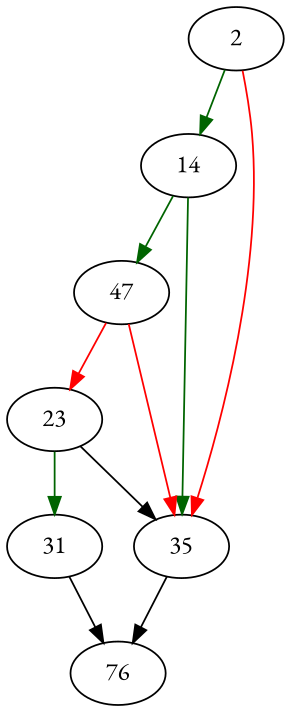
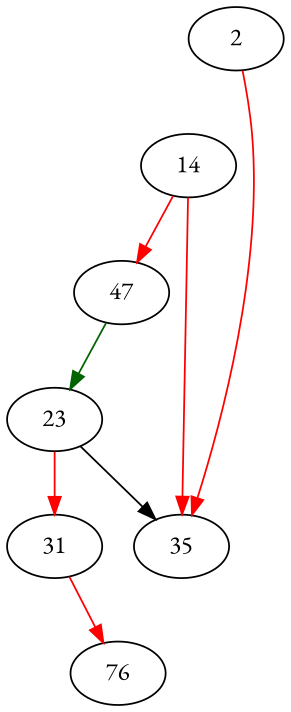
edge "2" -> "14": removed
edge "14" -> "47": color darkgreen -> red
edge "14" -> "35": color darkgreen -> red
edge "47" -> "23": color red -> darkgreen
edge "47" -> "35": removed
edge "23" -> "31": color darkgreen -> red
edge "31" -> "76": color black -> red
edge "35" -> "76": removed
